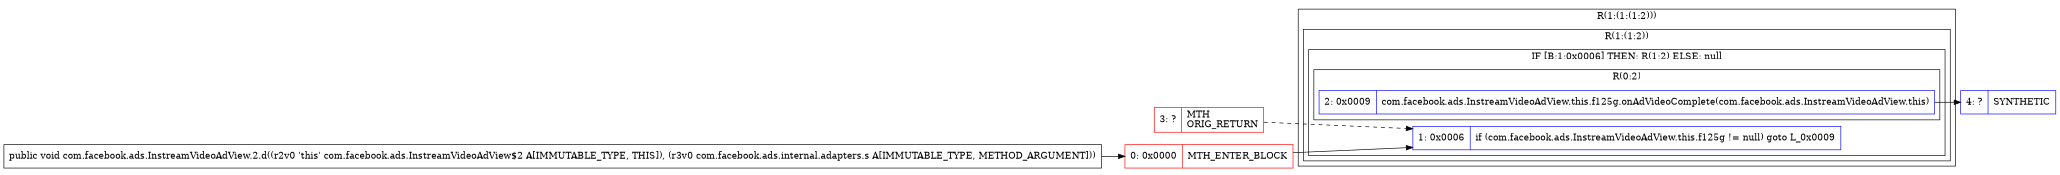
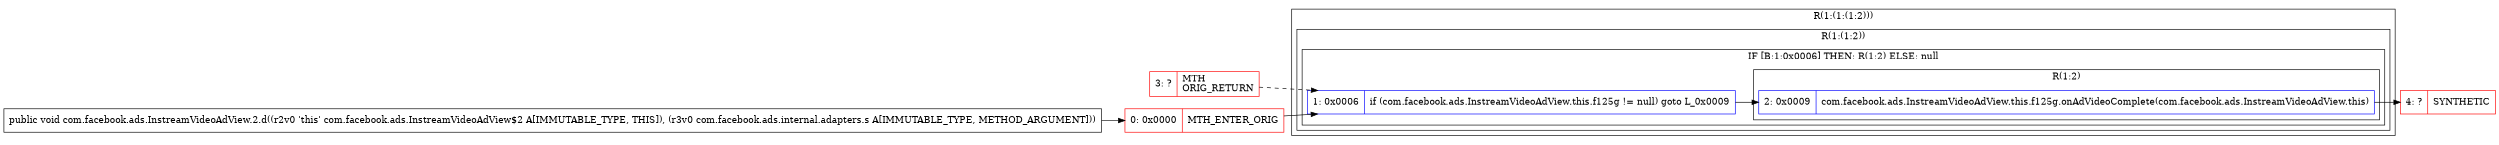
cluster "R(0:2)": label "R(0:2)" -> "R(1:2)"
edge "1: 0x0006" -> "2: 0x0009": added
node "4: ?": color blue -> red
node "0: 0x0000": text "MTH_ENTER_BLOCK" -> "MTH_ENTER_ORIG"
